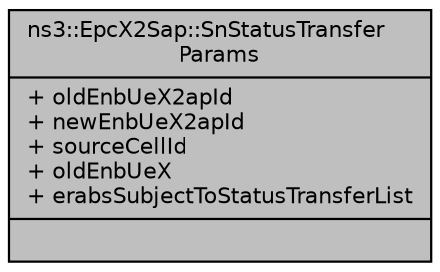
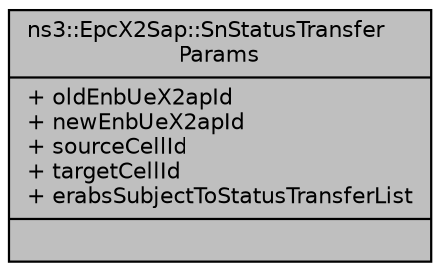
node "ns3::EpcX2Sap::SnStatusTransfer": text "+ oldEnbUeX" -> "+ targetCellId"
